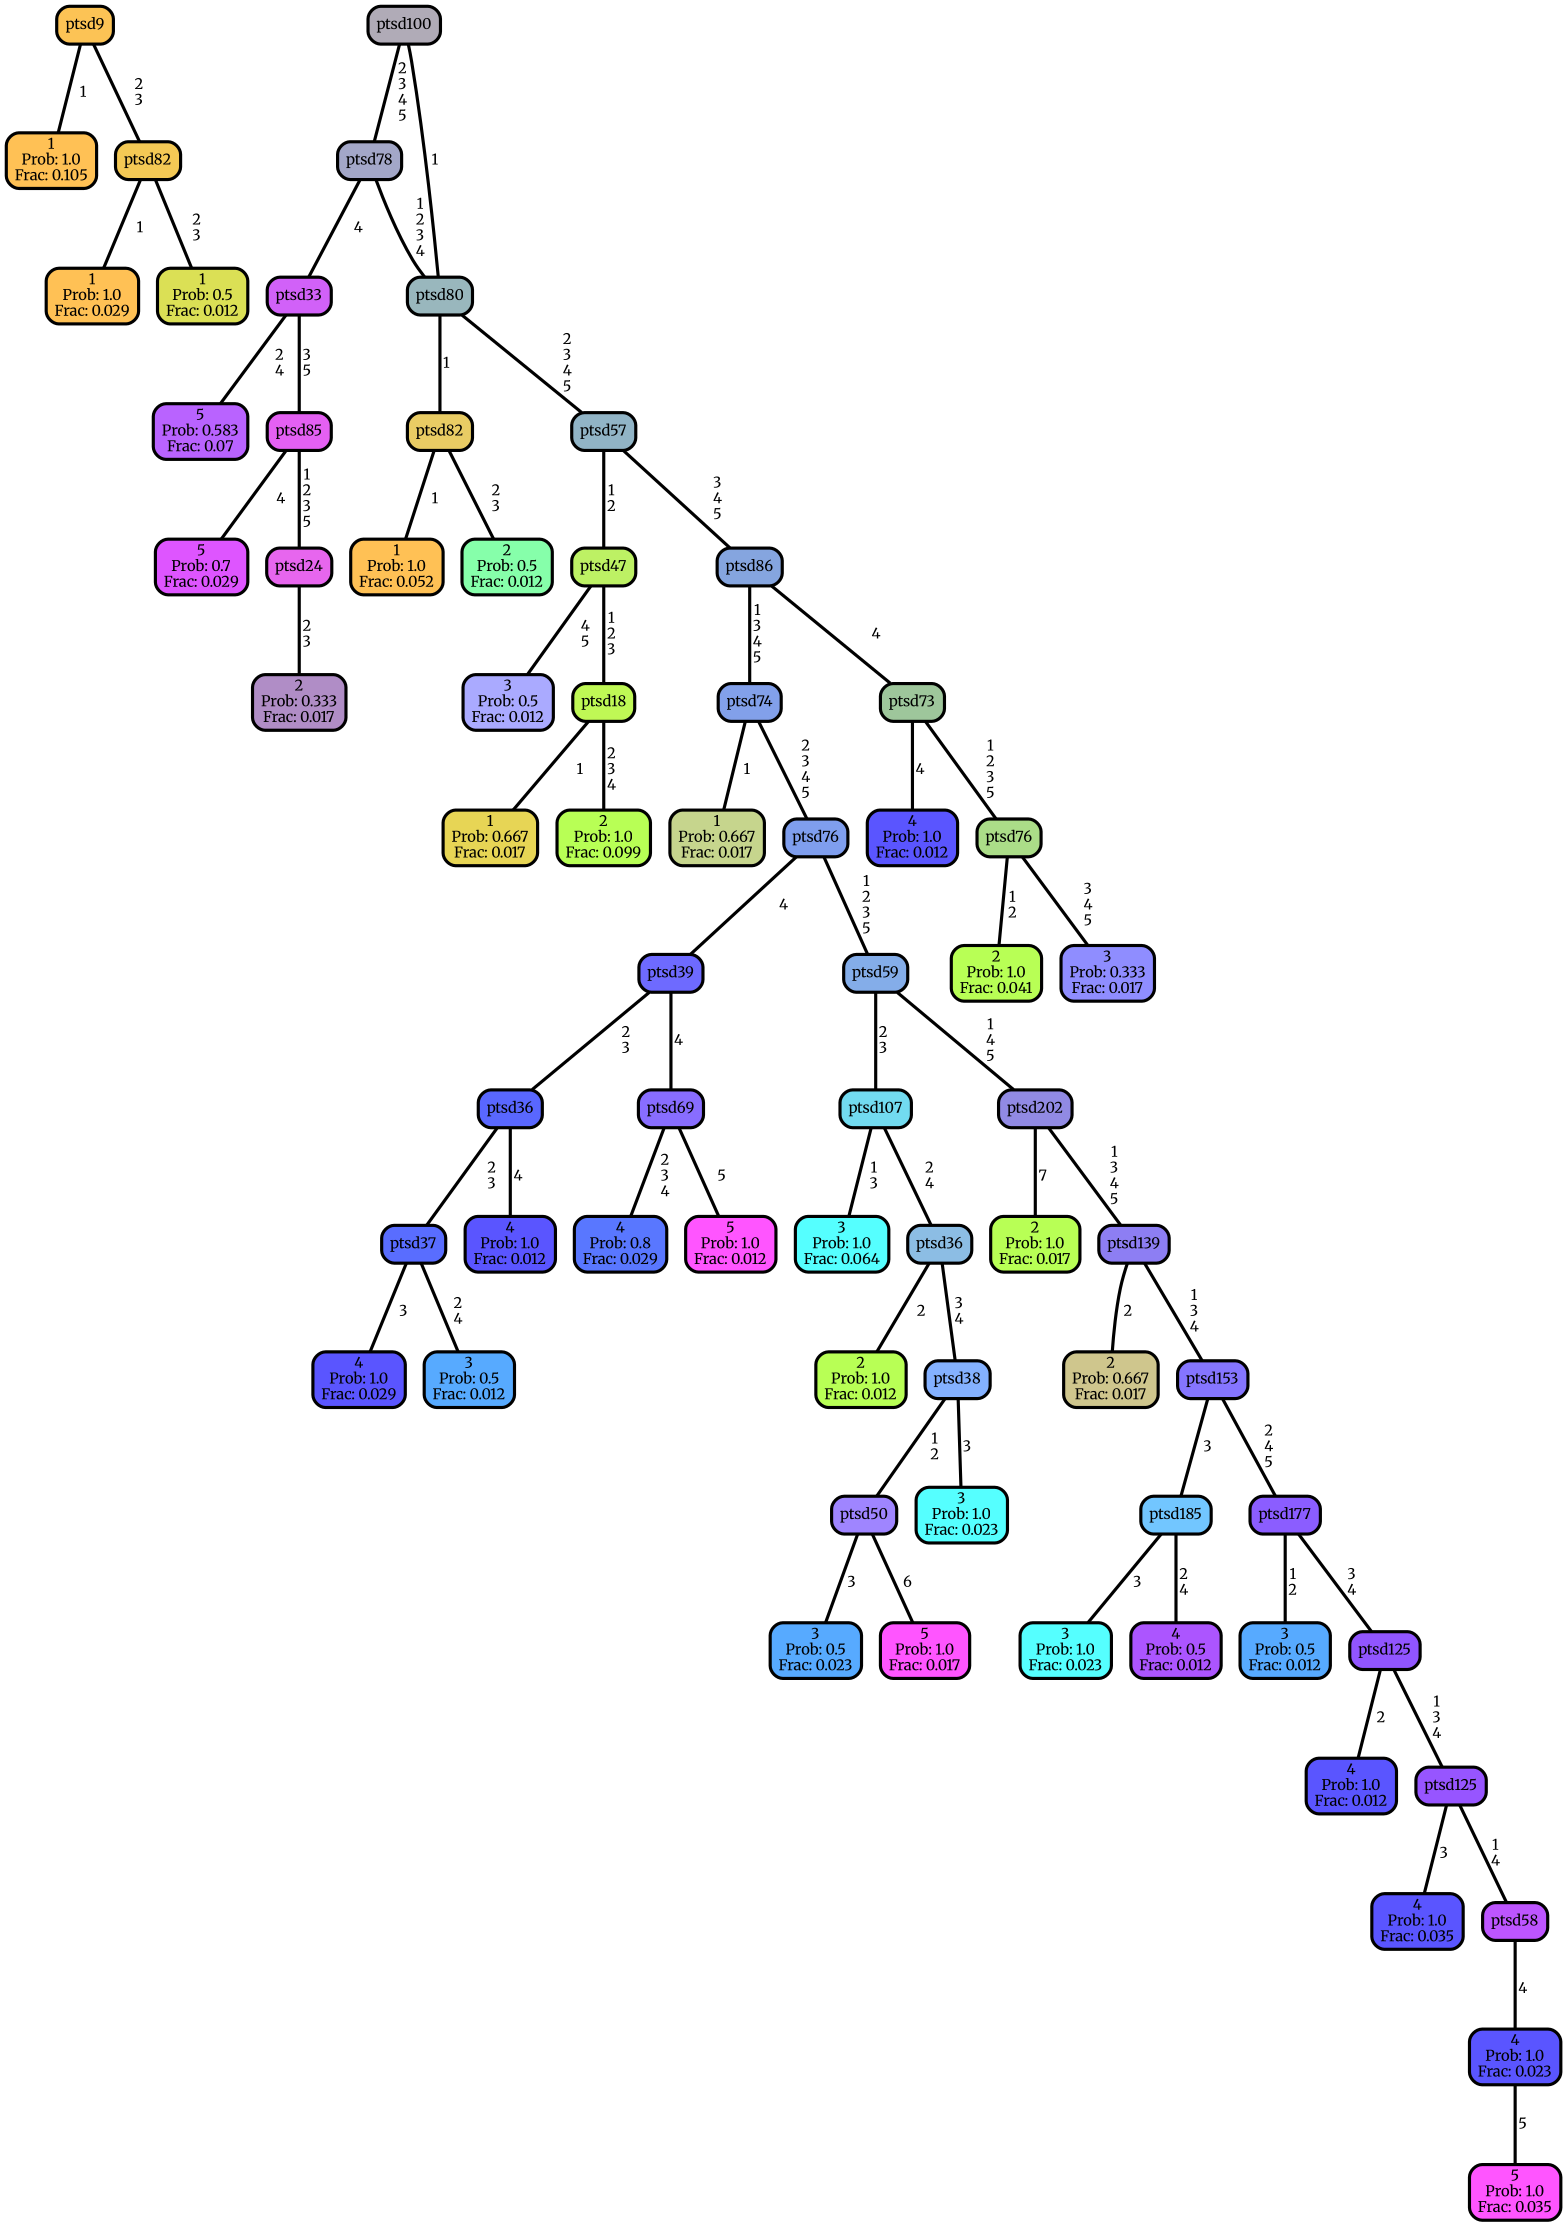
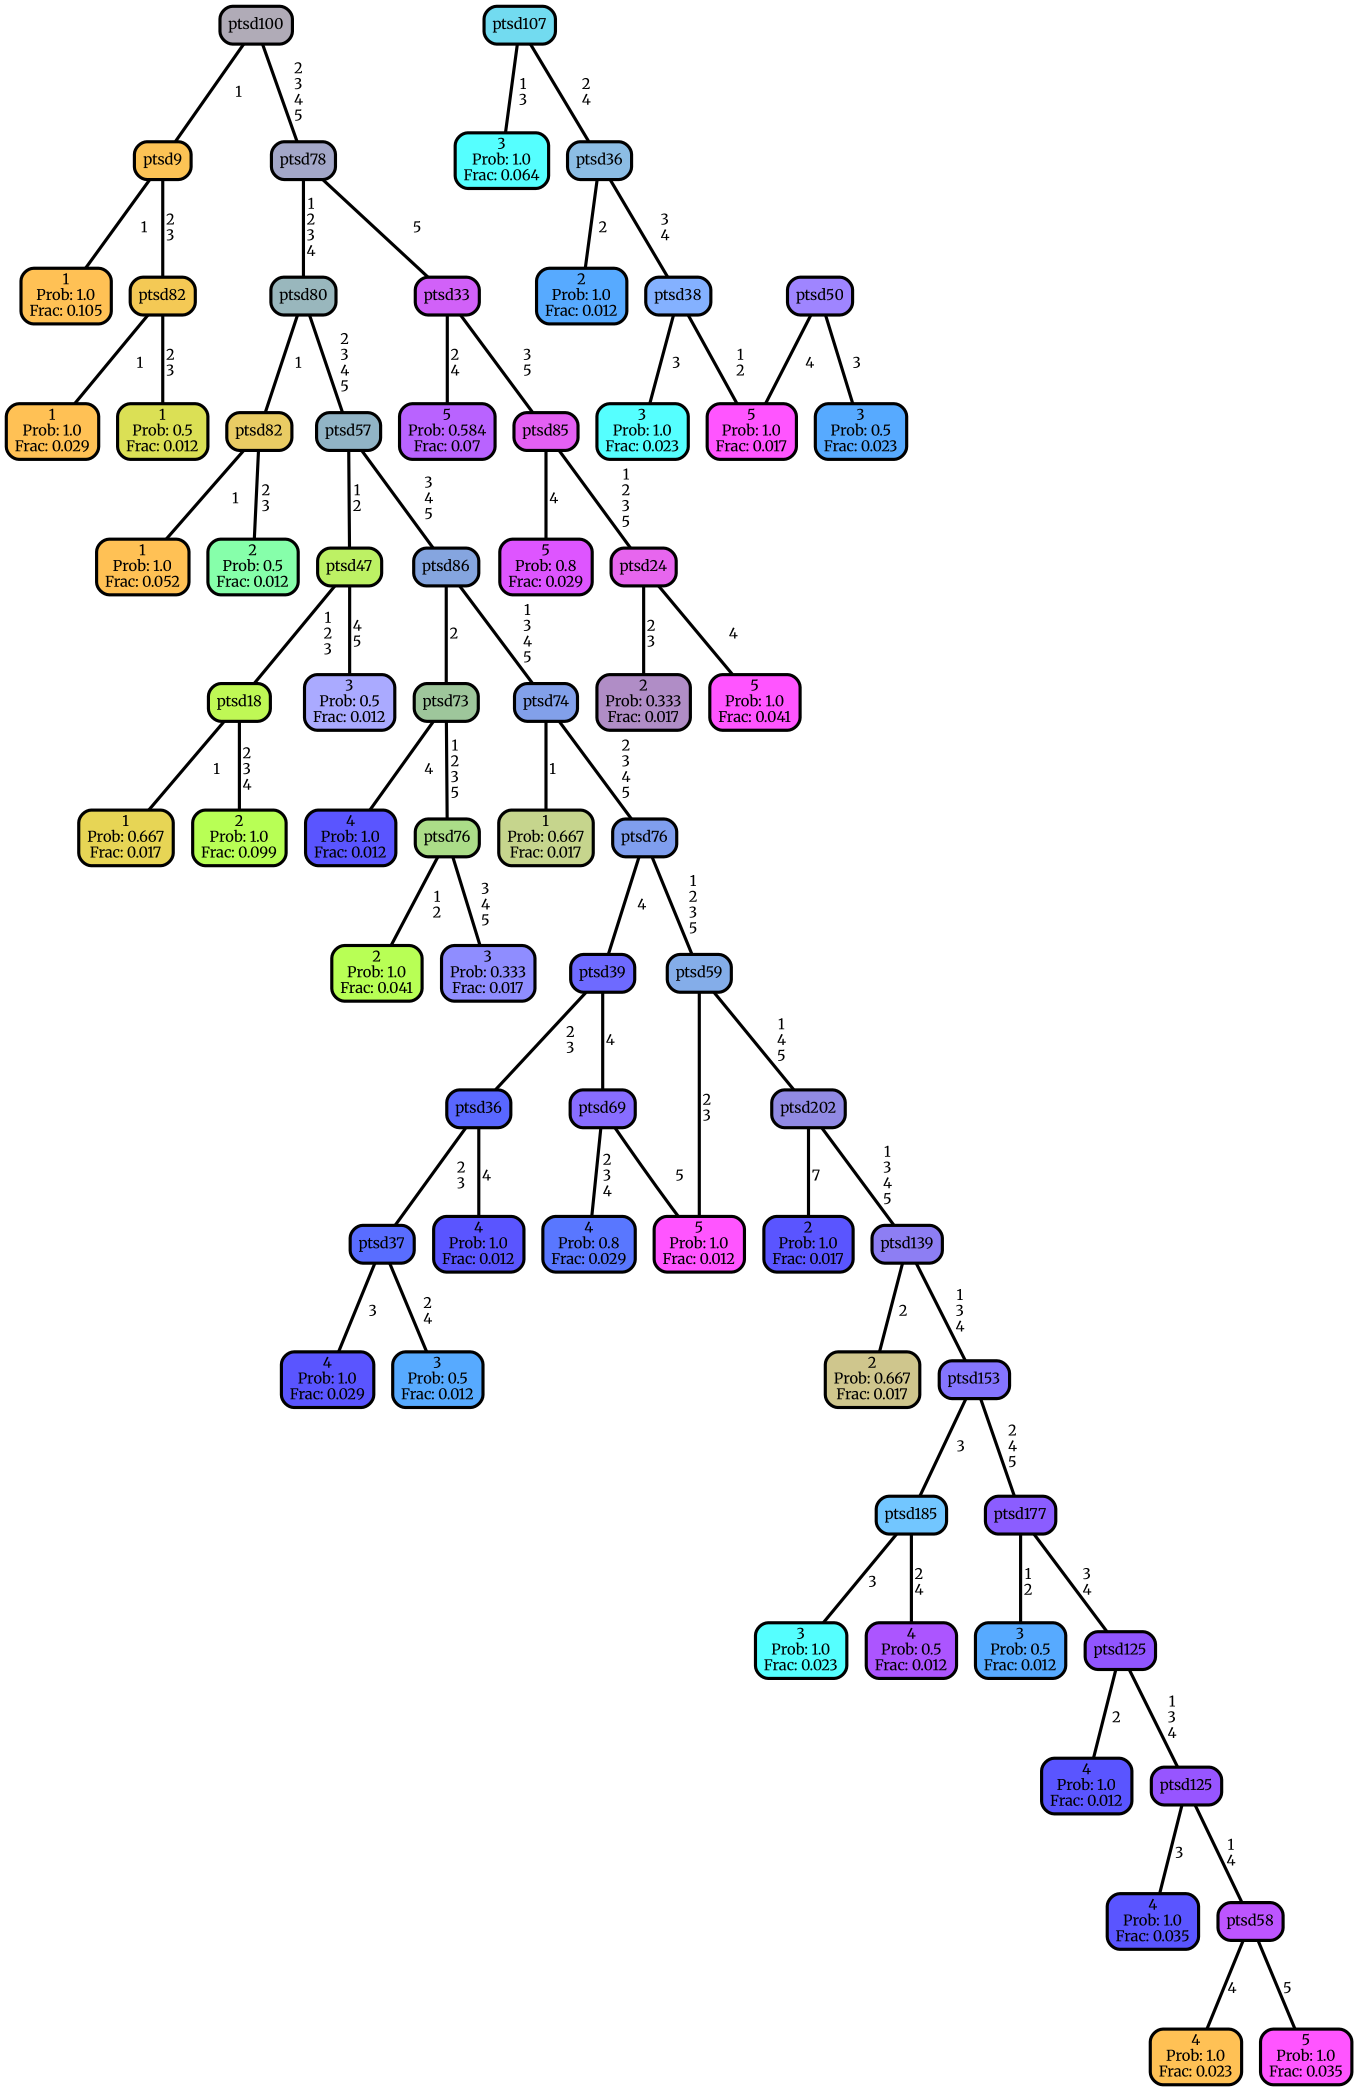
edge "ptsd100" -- "ptsd80": now "ptsd100" -- "ptsd9"
edge "ptsd78" -- "ptsd33": label " 4" -> " 5"
node "5 Prob: 0.583 Frac: 0.07": label "5 Prob: 0.583 Frac: 0.07" -> "5 Prob: 0.584 Frac: 0.07"
node "5 Prob: 0.7 Frac: 0.029": label "5 Prob: 0.7 Frac: 0.029" -> "5 Prob: 0.8 Frac: 0.029"
edge "ptsd86" -- "ptsd73": label " 4" -> " 2"
node "5 Prob: 1.0 Frac: 0.041": added
edge "ptsd59" -- "ptsd107": now "ptsd59" -- "5 Prob: 1.0 Frac: 0.012"
node "2 Prob: 1.0 Frac: 0.017": fillcolor #b8ff55 -> #5a55ff
node "2 Prob: 1.0 Frac: 0.012": fillcolor #b8ff55 -> #57aaff
edge "ptsd38" -- "ptsd50": now "ptsd38" -- "5 Prob: 1.0 Frac: 0.017"
edge "ptsd50" -- "5 Prob: 1.0 Frac: 0.017": label " 6" -> " 4"
node "4 Prob: 1.0 Frac: 0.023": fillcolor #5a55ff -> #ffc155
edge "4 Prob: 1.0 Frac: 0.023" -- "5 Prob: 1.0 Frac: 0.035": now "ptsd58" -- "5 Prob: 1.0 Frac: 0.035"
